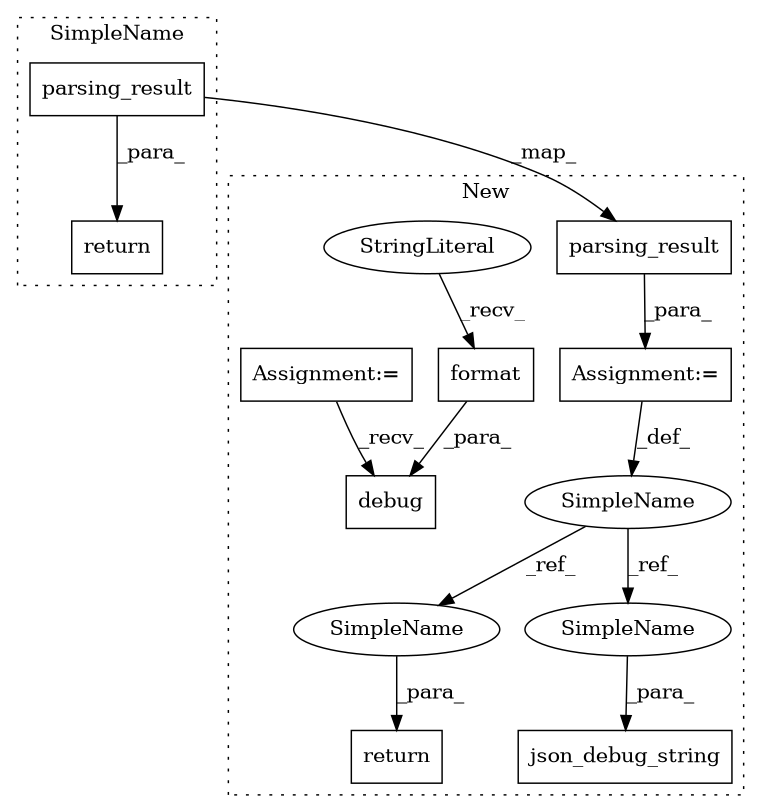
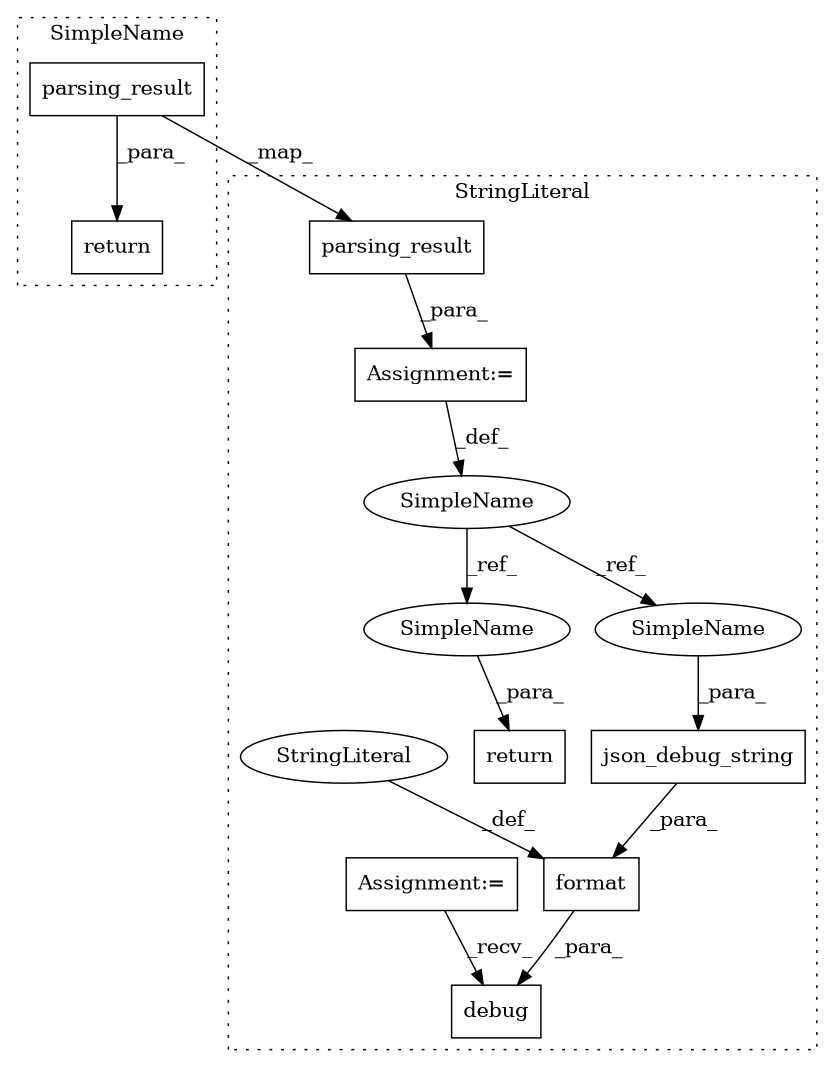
cluster "New": label "New" -> "StringLiteral"
edge "StringLiteral" -> "format": label "_recv_" -> "_def_"
edge "json_debug_string" -> "format": added, label "_para_"
